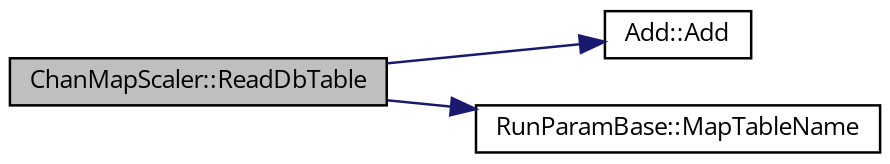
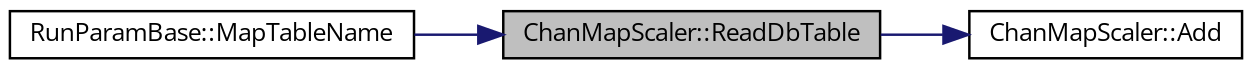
node "Add::Add": label "Add::Add" -> "ChanMapScaler::Add"
edge "ChanMapScaler::ReadDbTable" -> "RunParamBase::MapTableName": reversed
